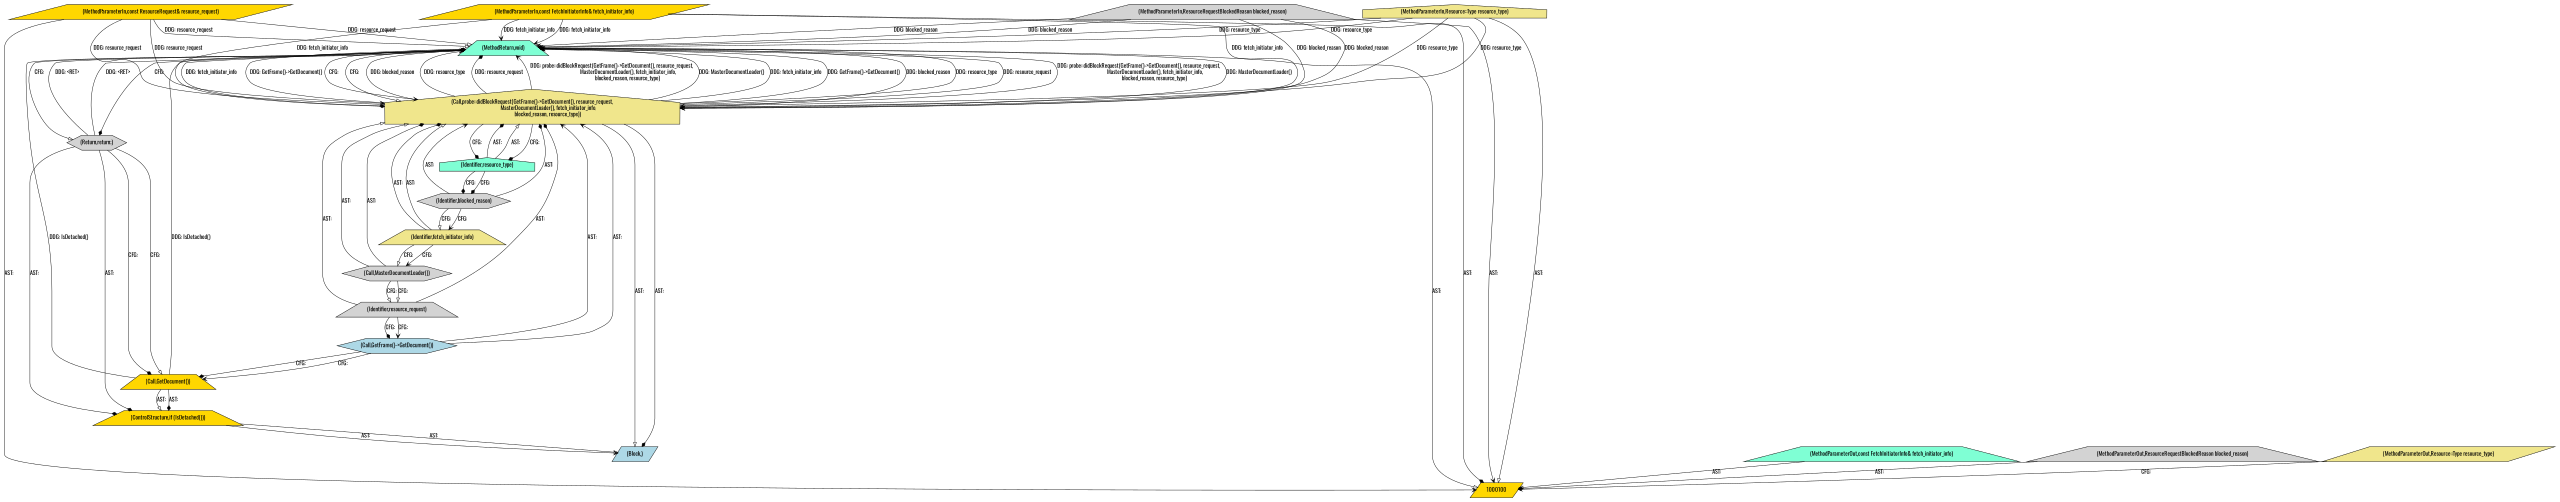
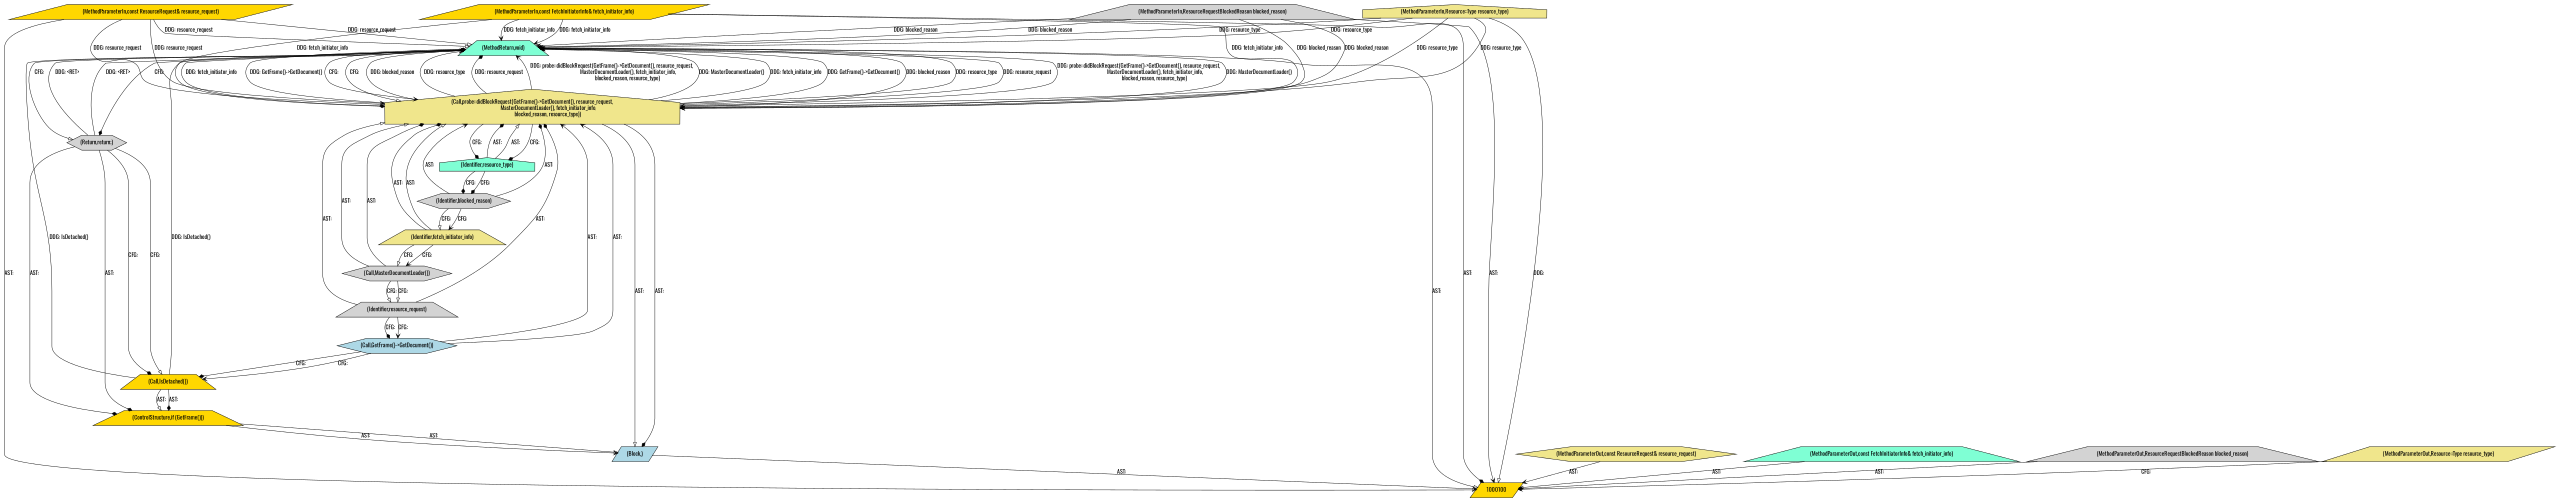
edge "(MethodParameterIn,Resource::Type resource_type)" -> "1000100": label "AST: " -> "DDG: "
node "(Call,GetDocument())": label "(Call,GetDocument())" -> "(Call,IsDetached())"
node "(ControlStructure,if (IsDetached()))": label "(ControlStructure,if (IsDetached()))" -> "(ControlStructure,if (GetFrame()))"
node "(MethodParameterOut,const ResourceRequest& resource_request)": added
edge "(Block,)" -> "1000100": added, label "AST:"
edge "(MethodParameterIn,const ResourceRequest& resource_request)" -> "1000100": arrowhead vee -> onormal
